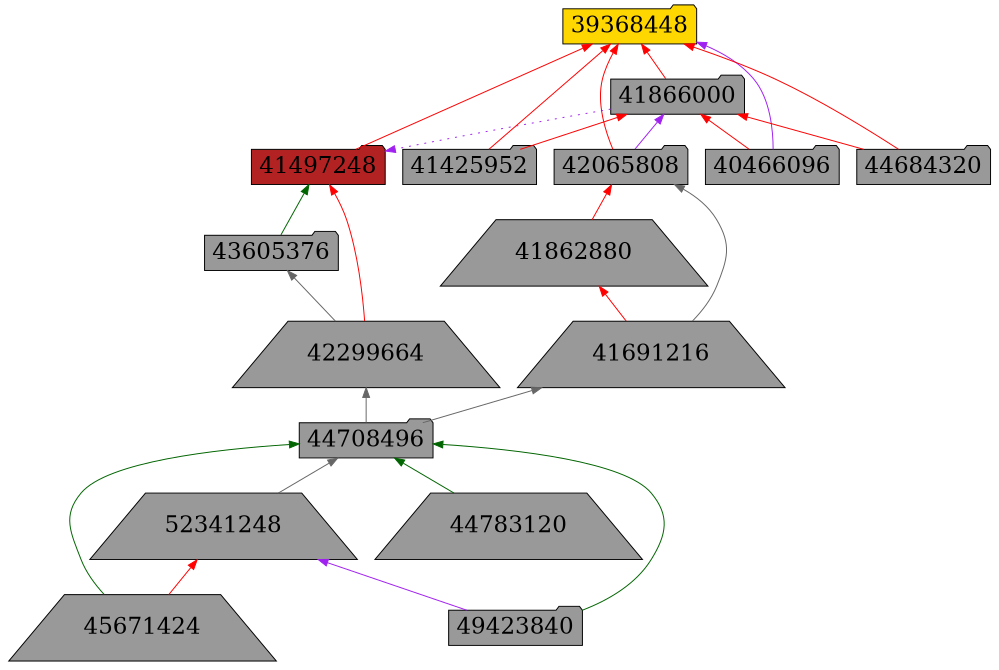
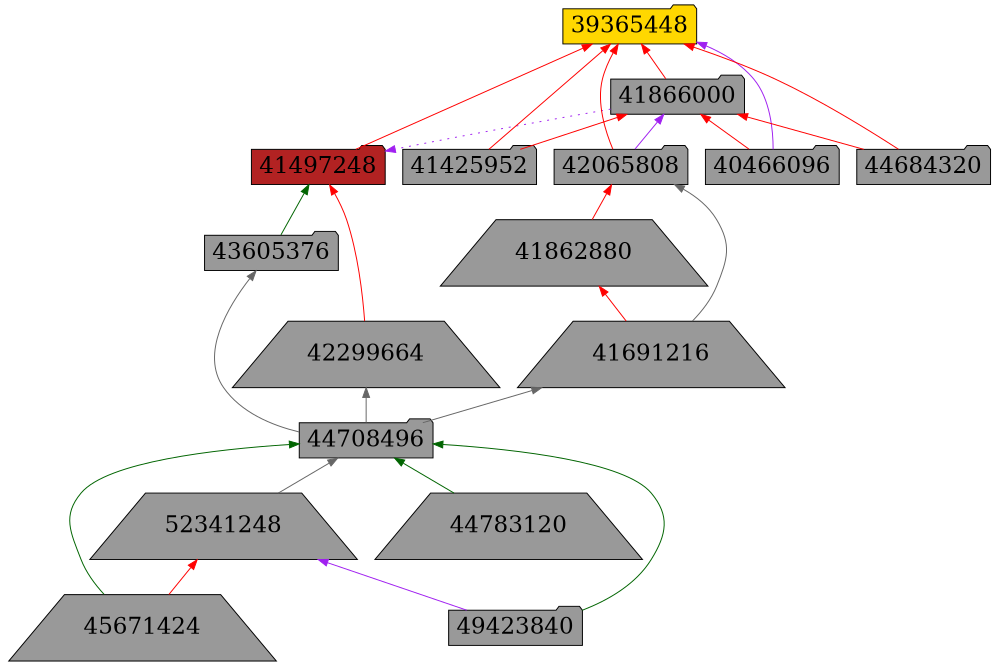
node "39368448": label "39368448" -> "39365448"
edge "42299664" -> "43605376": now "44708496" -> "43605376"
